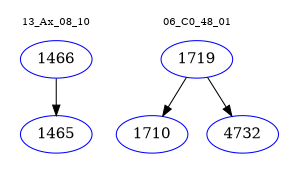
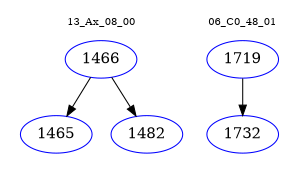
cluster "13_Ax_08_10": label "13_Ax_08_10" -> "13_Ax_08_00"
node "1482": added
node "1710": removed
node "4732": label "4732" -> "1732"
